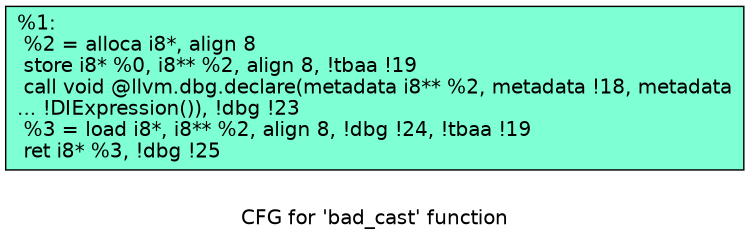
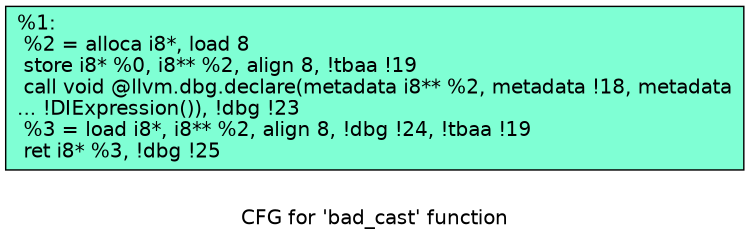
node "%1:": text "%2 = alloca i8*, align 8" -> "%2 = alloca i8*, load 8"
